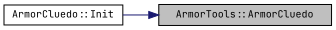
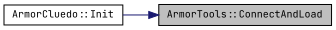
node "ArmorTools::ArmorCluedo": label "ArmorTools::ArmorCluedo" -> "ArmorTools::ConnectAndLoad"
